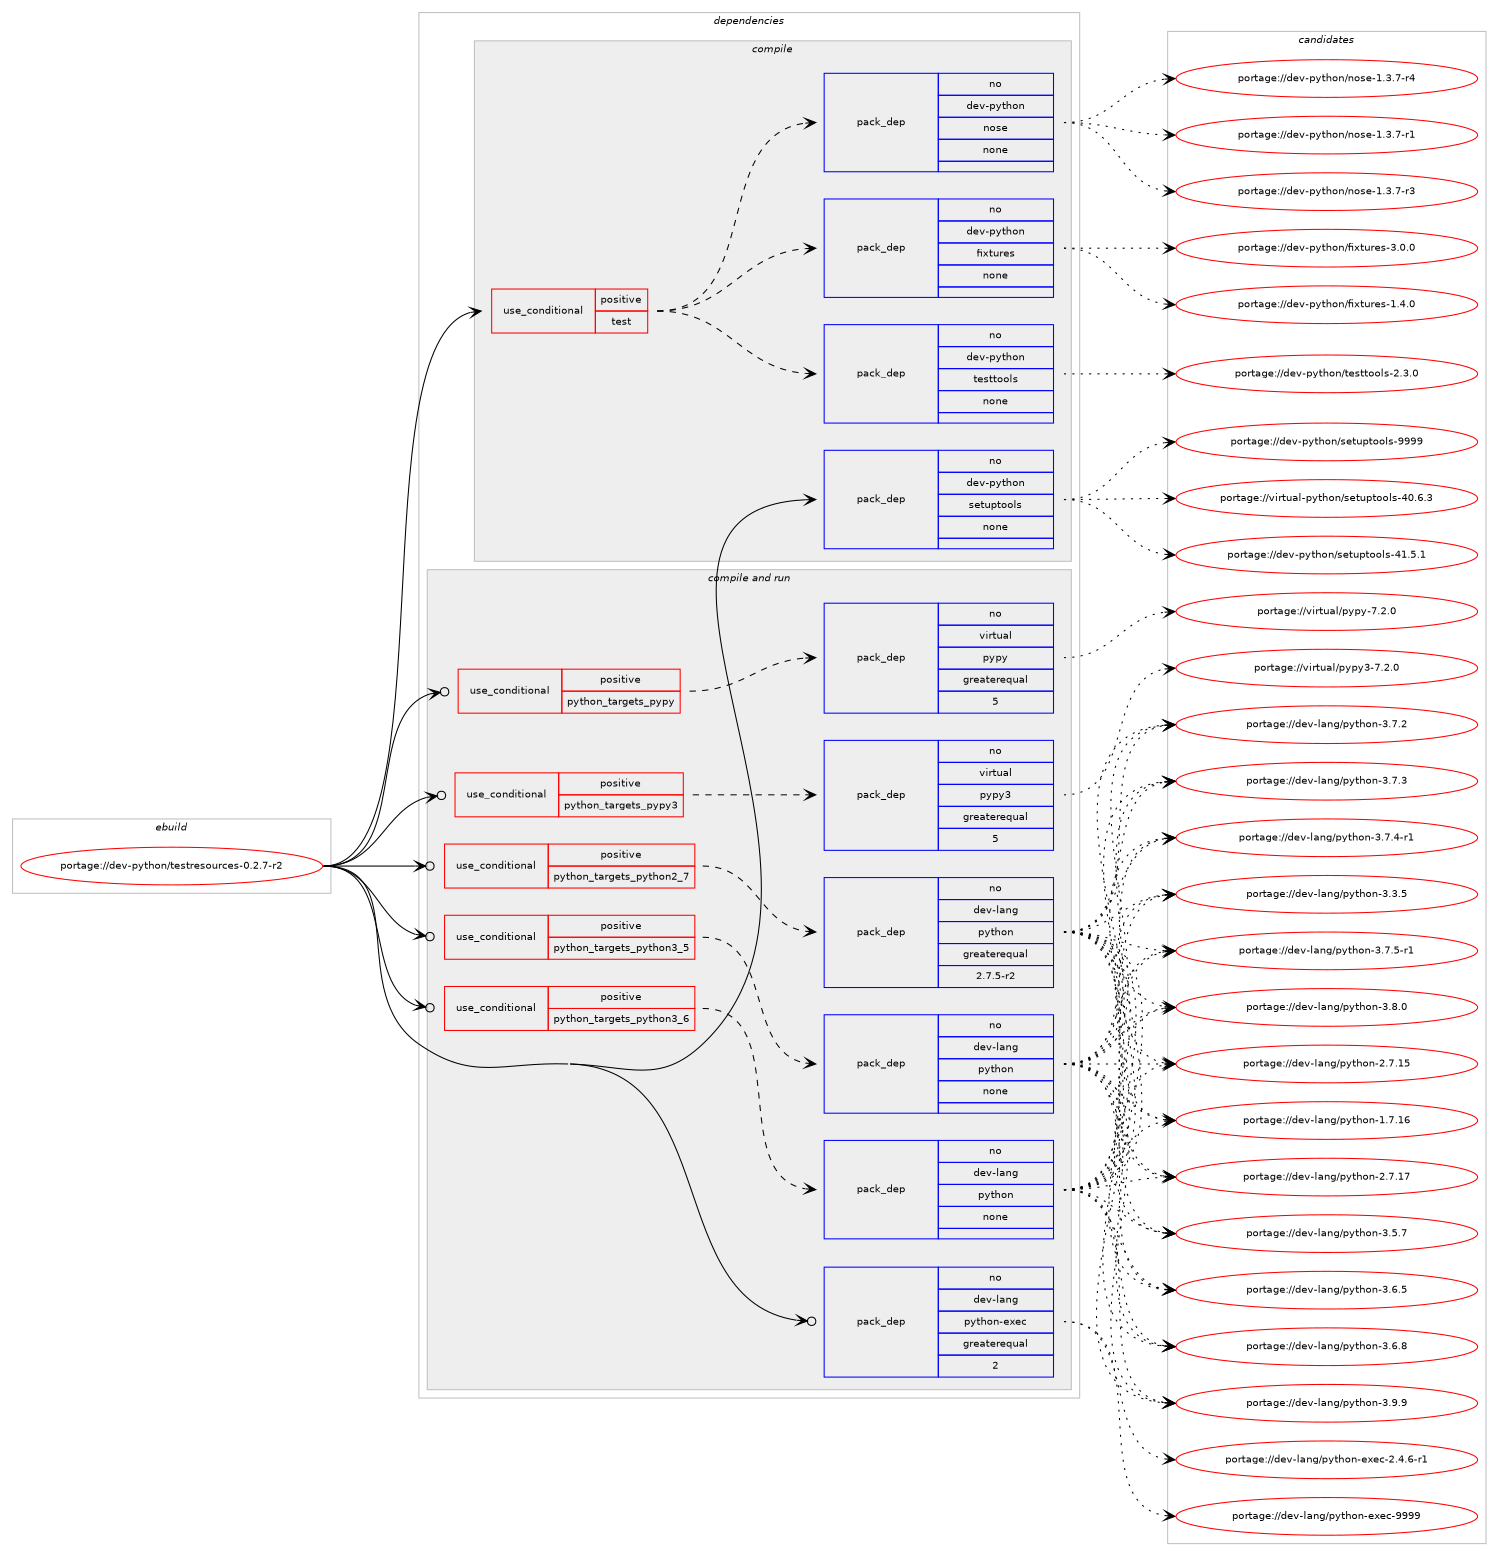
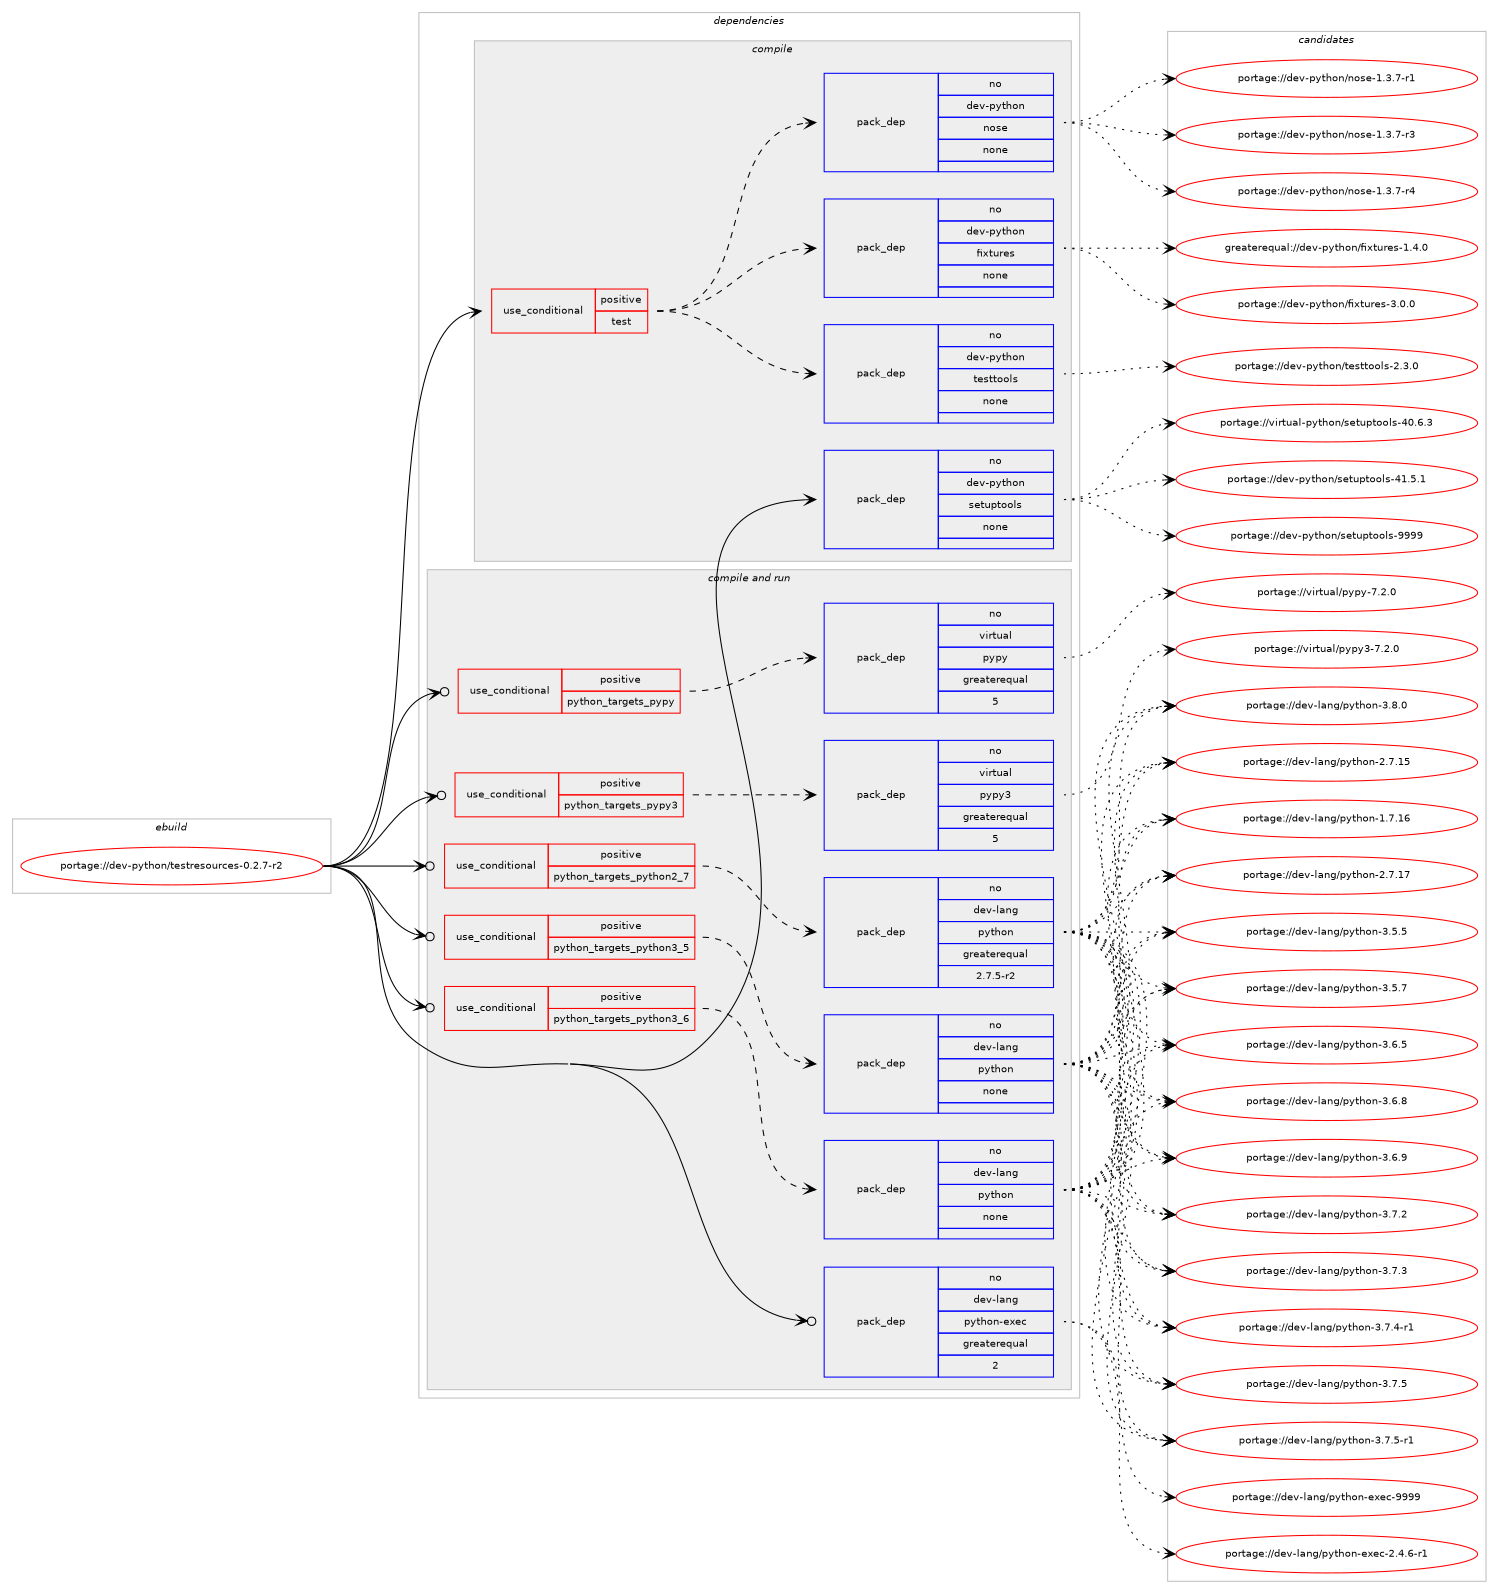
node "portage://dev-python/fixtures-1.4.0": label "portage://dev-python/fixtures-1.4.0" -> "greaterequal://dev-python/fixtures-1.4.0"
node "portage://dev-lang/python-3.3.5": label "portage://dev-lang/python-3.3.5" -> "portage://dev-lang/python-3.7.5"
node "portage://dev-lang/python-3.5.5": added
node "portage://dev-lang/python-3.9.9": label "portage://dev-lang/python-3.9.9" -> "portage://dev-lang/python-3.6.9"
